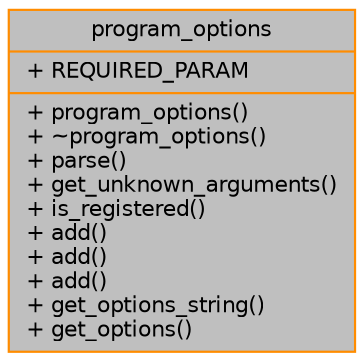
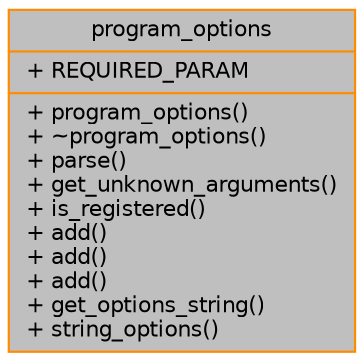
node "program_options": text "+ get_options()" -> "+ string_options()"
